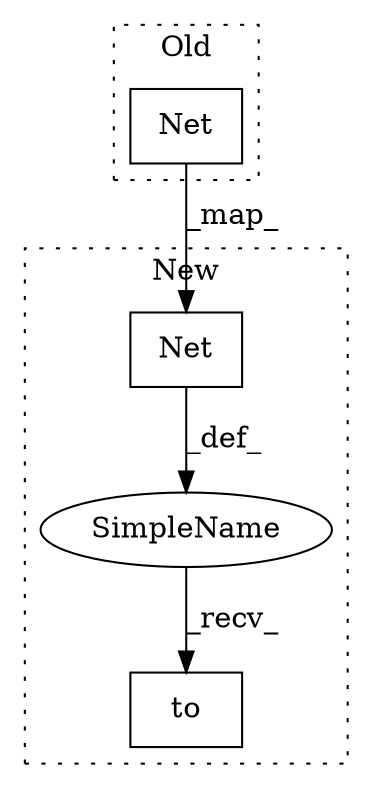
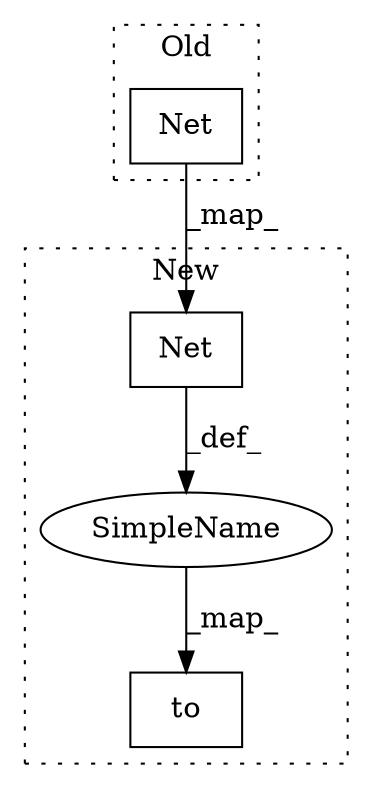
edge "SimpleName" -> "to": label "_recv_" -> "_map_"
